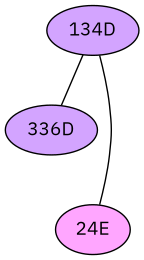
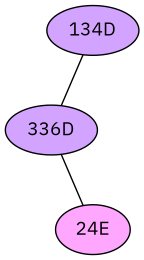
edge "134D" -- "24E": now "336D" -- "24E"
